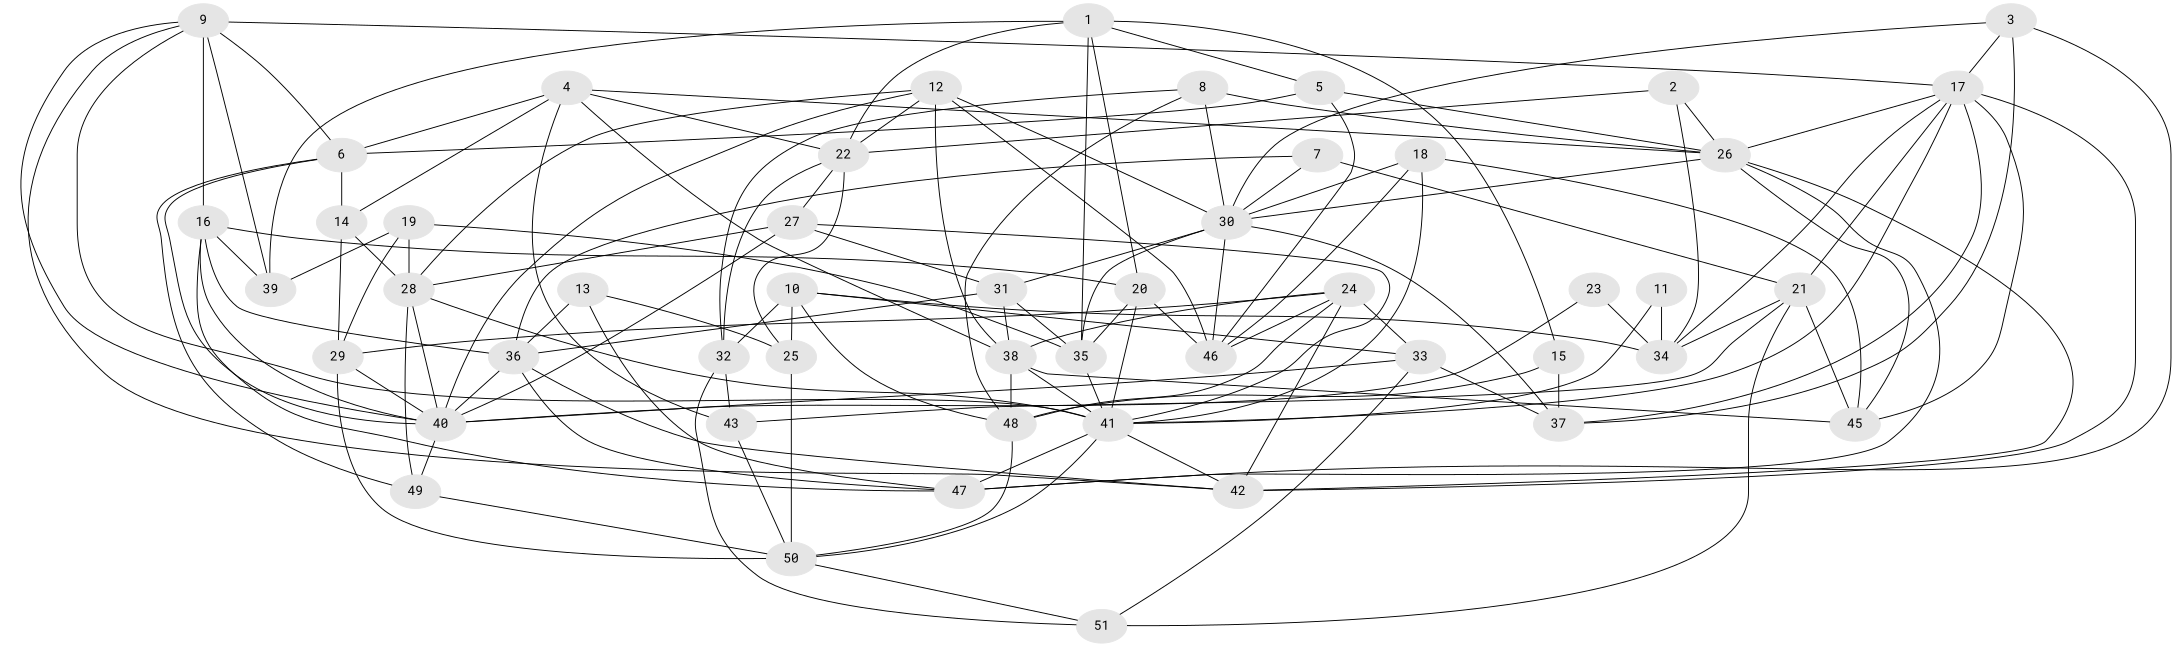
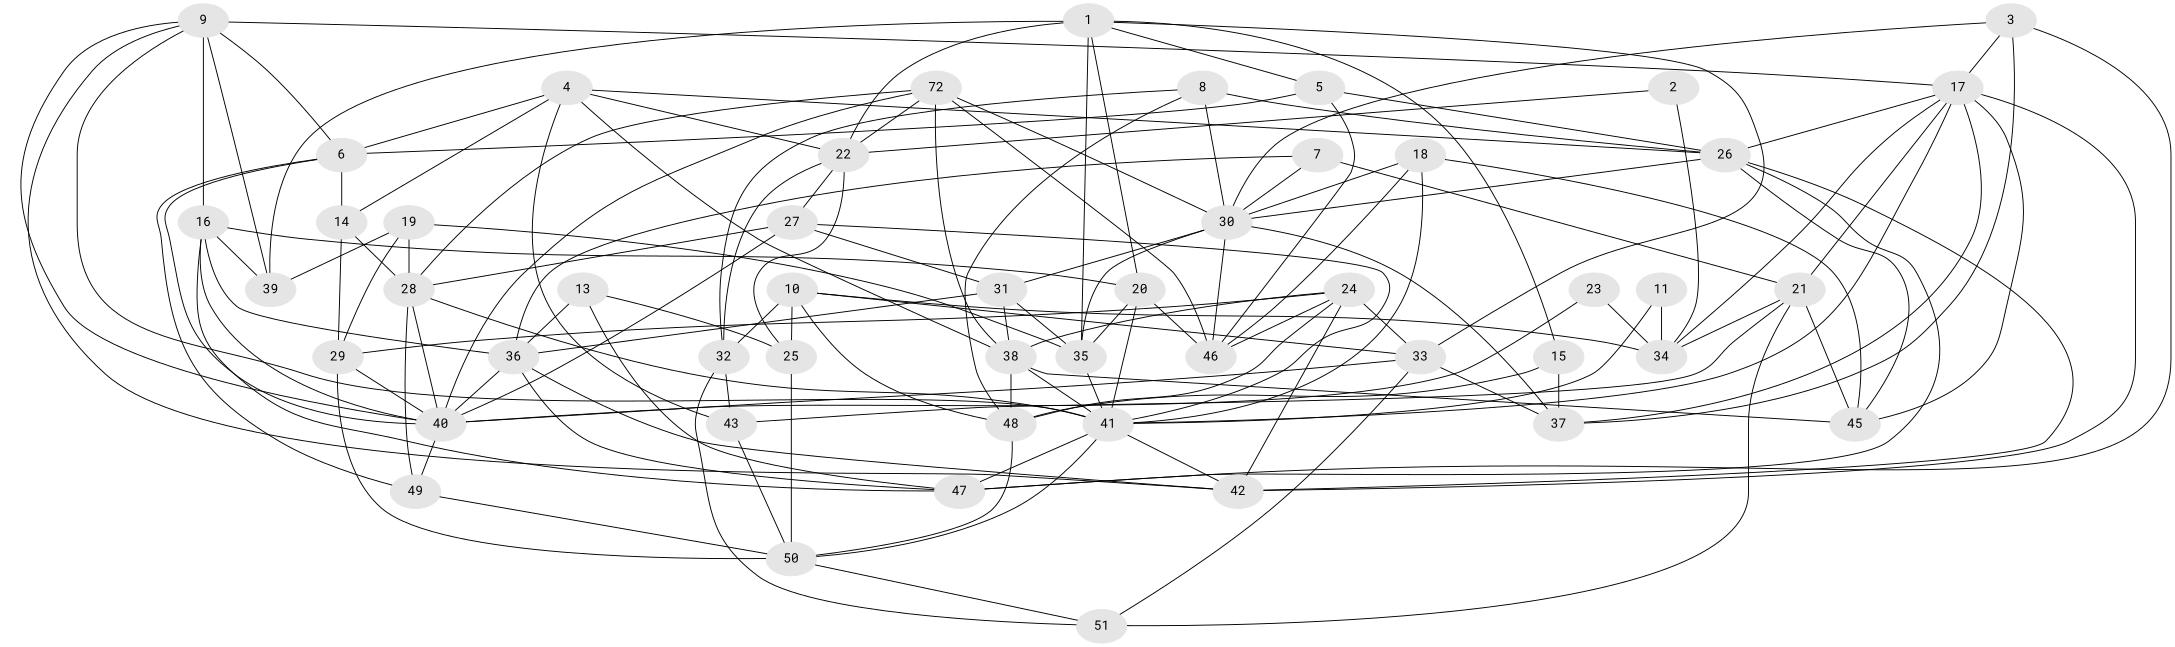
edge "1" -- "33": added
node "12": label "12" -> "72"
edge "2" -- "26": removed
